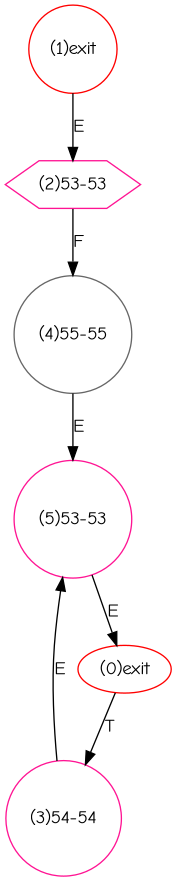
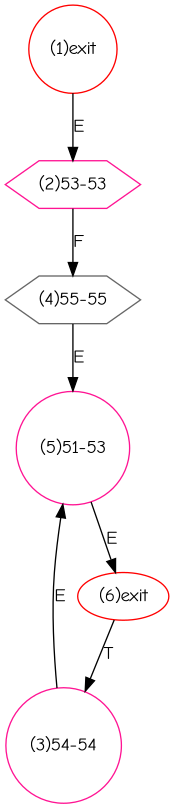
node "(4)55-55": shape circle -> hexagon
node "(5)53-53": label "(5)53-53" -> "(5)51-53"
node "(0)exit": label "(0)exit" -> "(6)exit"
